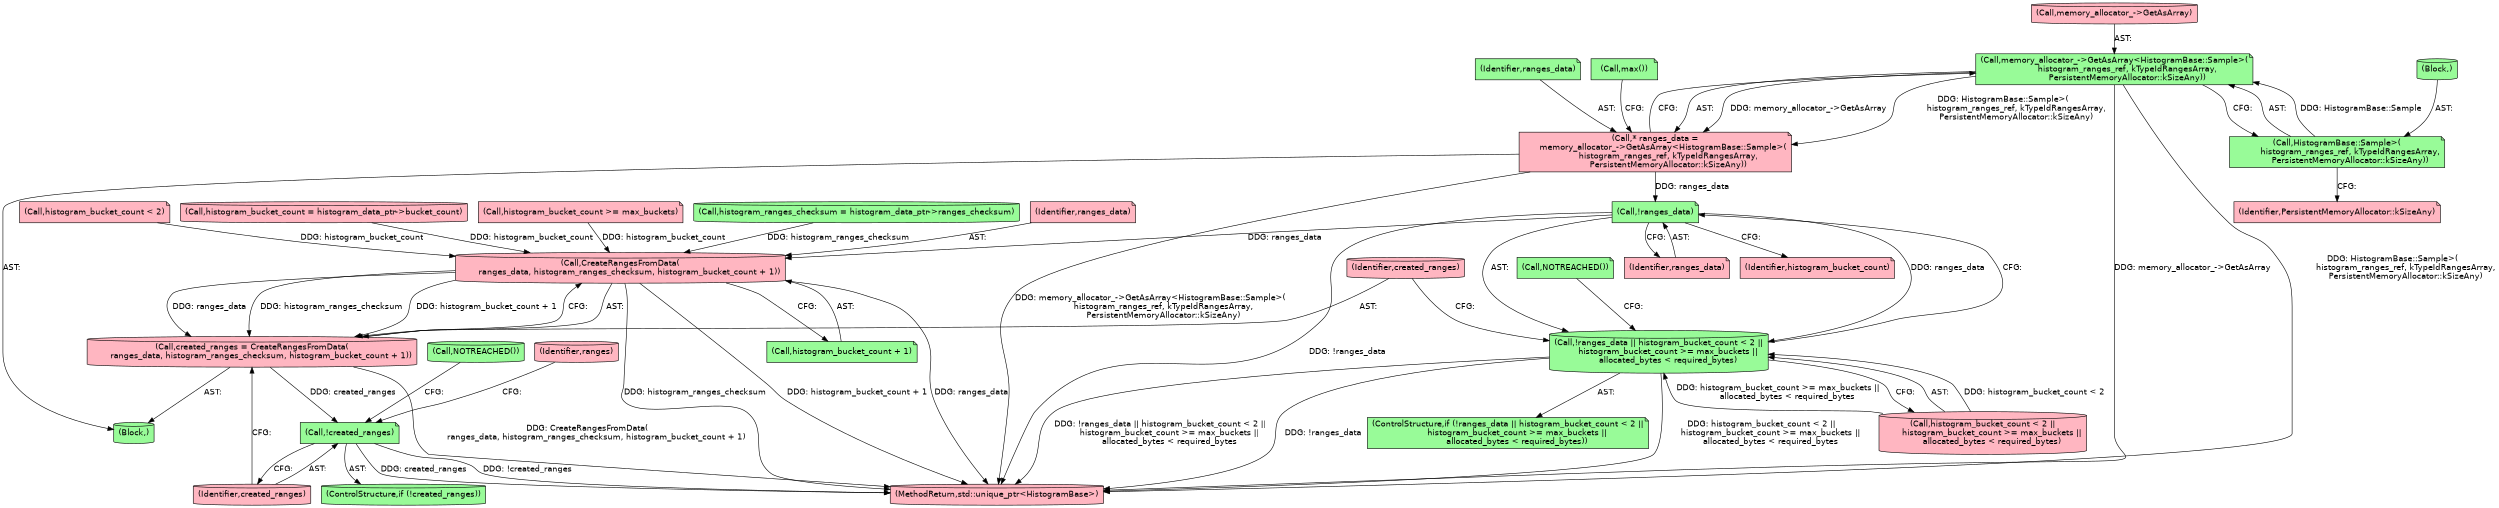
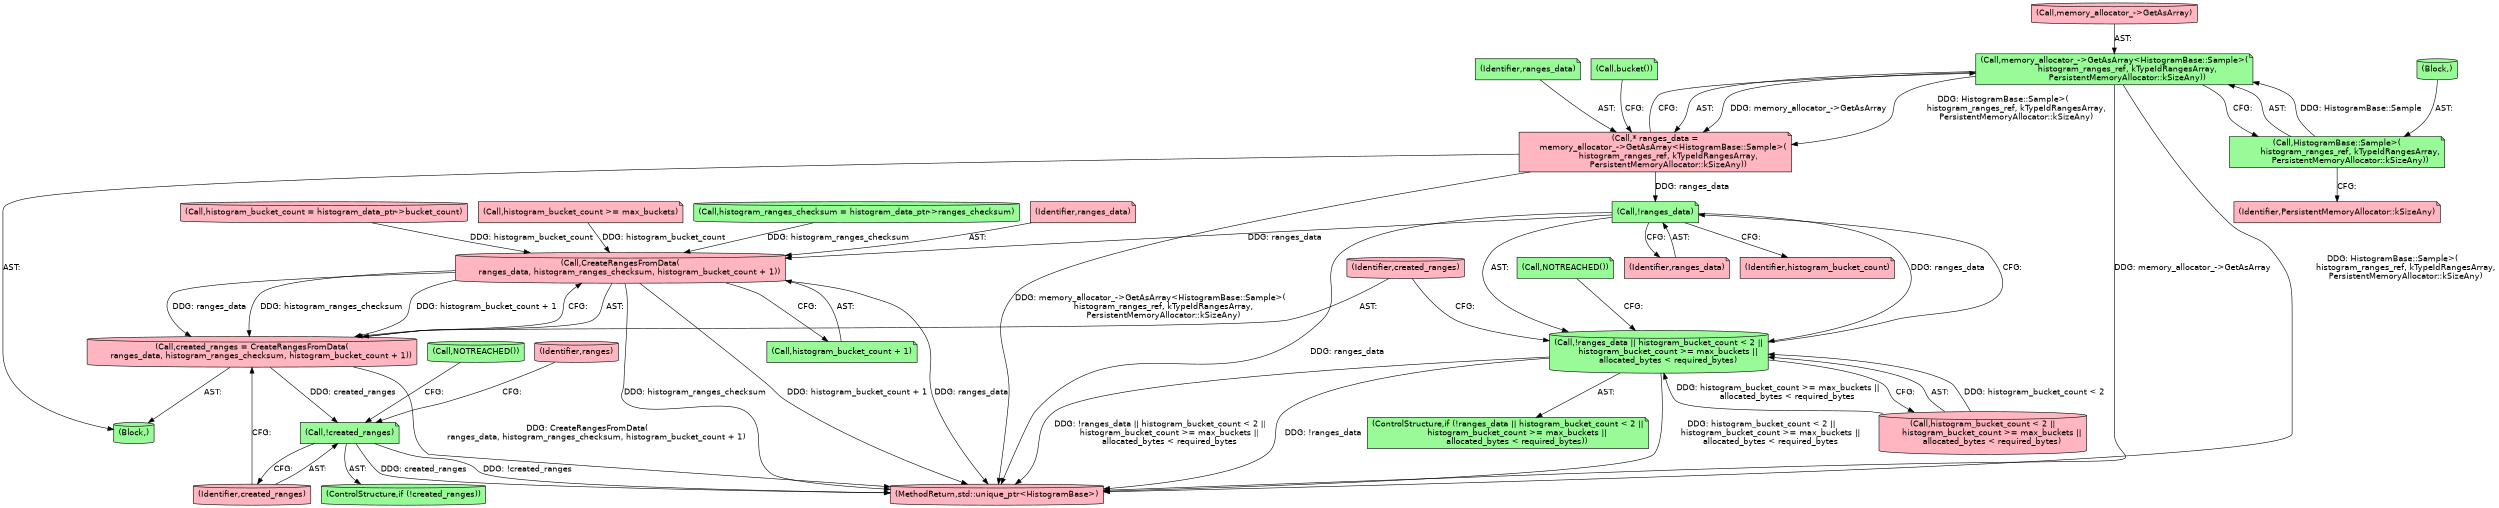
node "(Call,max())": label "(Call,max())" -> "(Call,bucket())"
node "(Call,histogram_bucket_count < 2)": removed
edge "(Call,!ranges_data)" -> "(MethodReturn,std::unique_ptr<HistogramBase>)": label "DDG: !ranges_data" -> "DDG: ranges_data"
